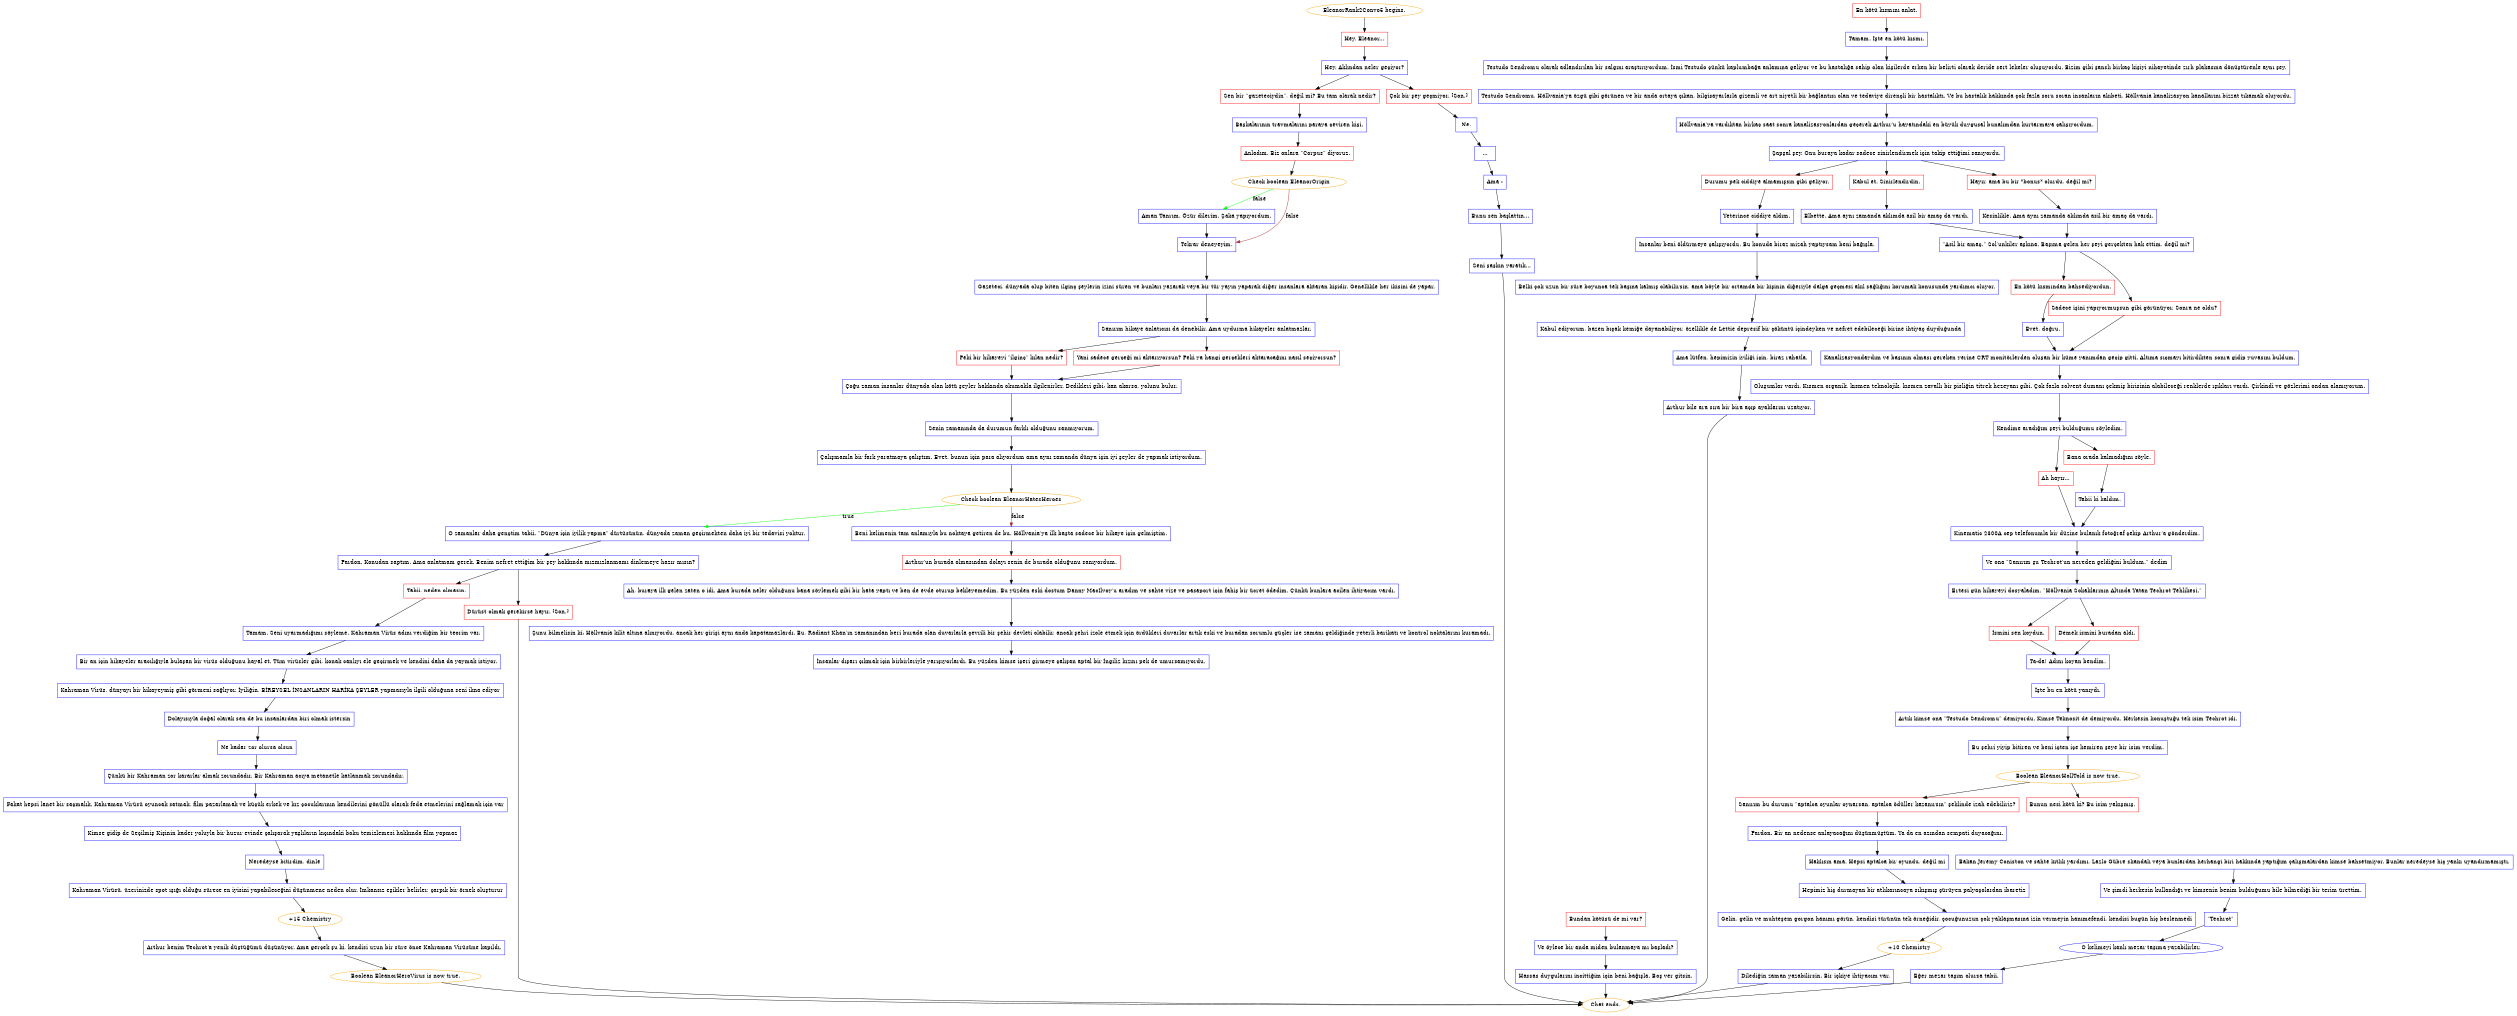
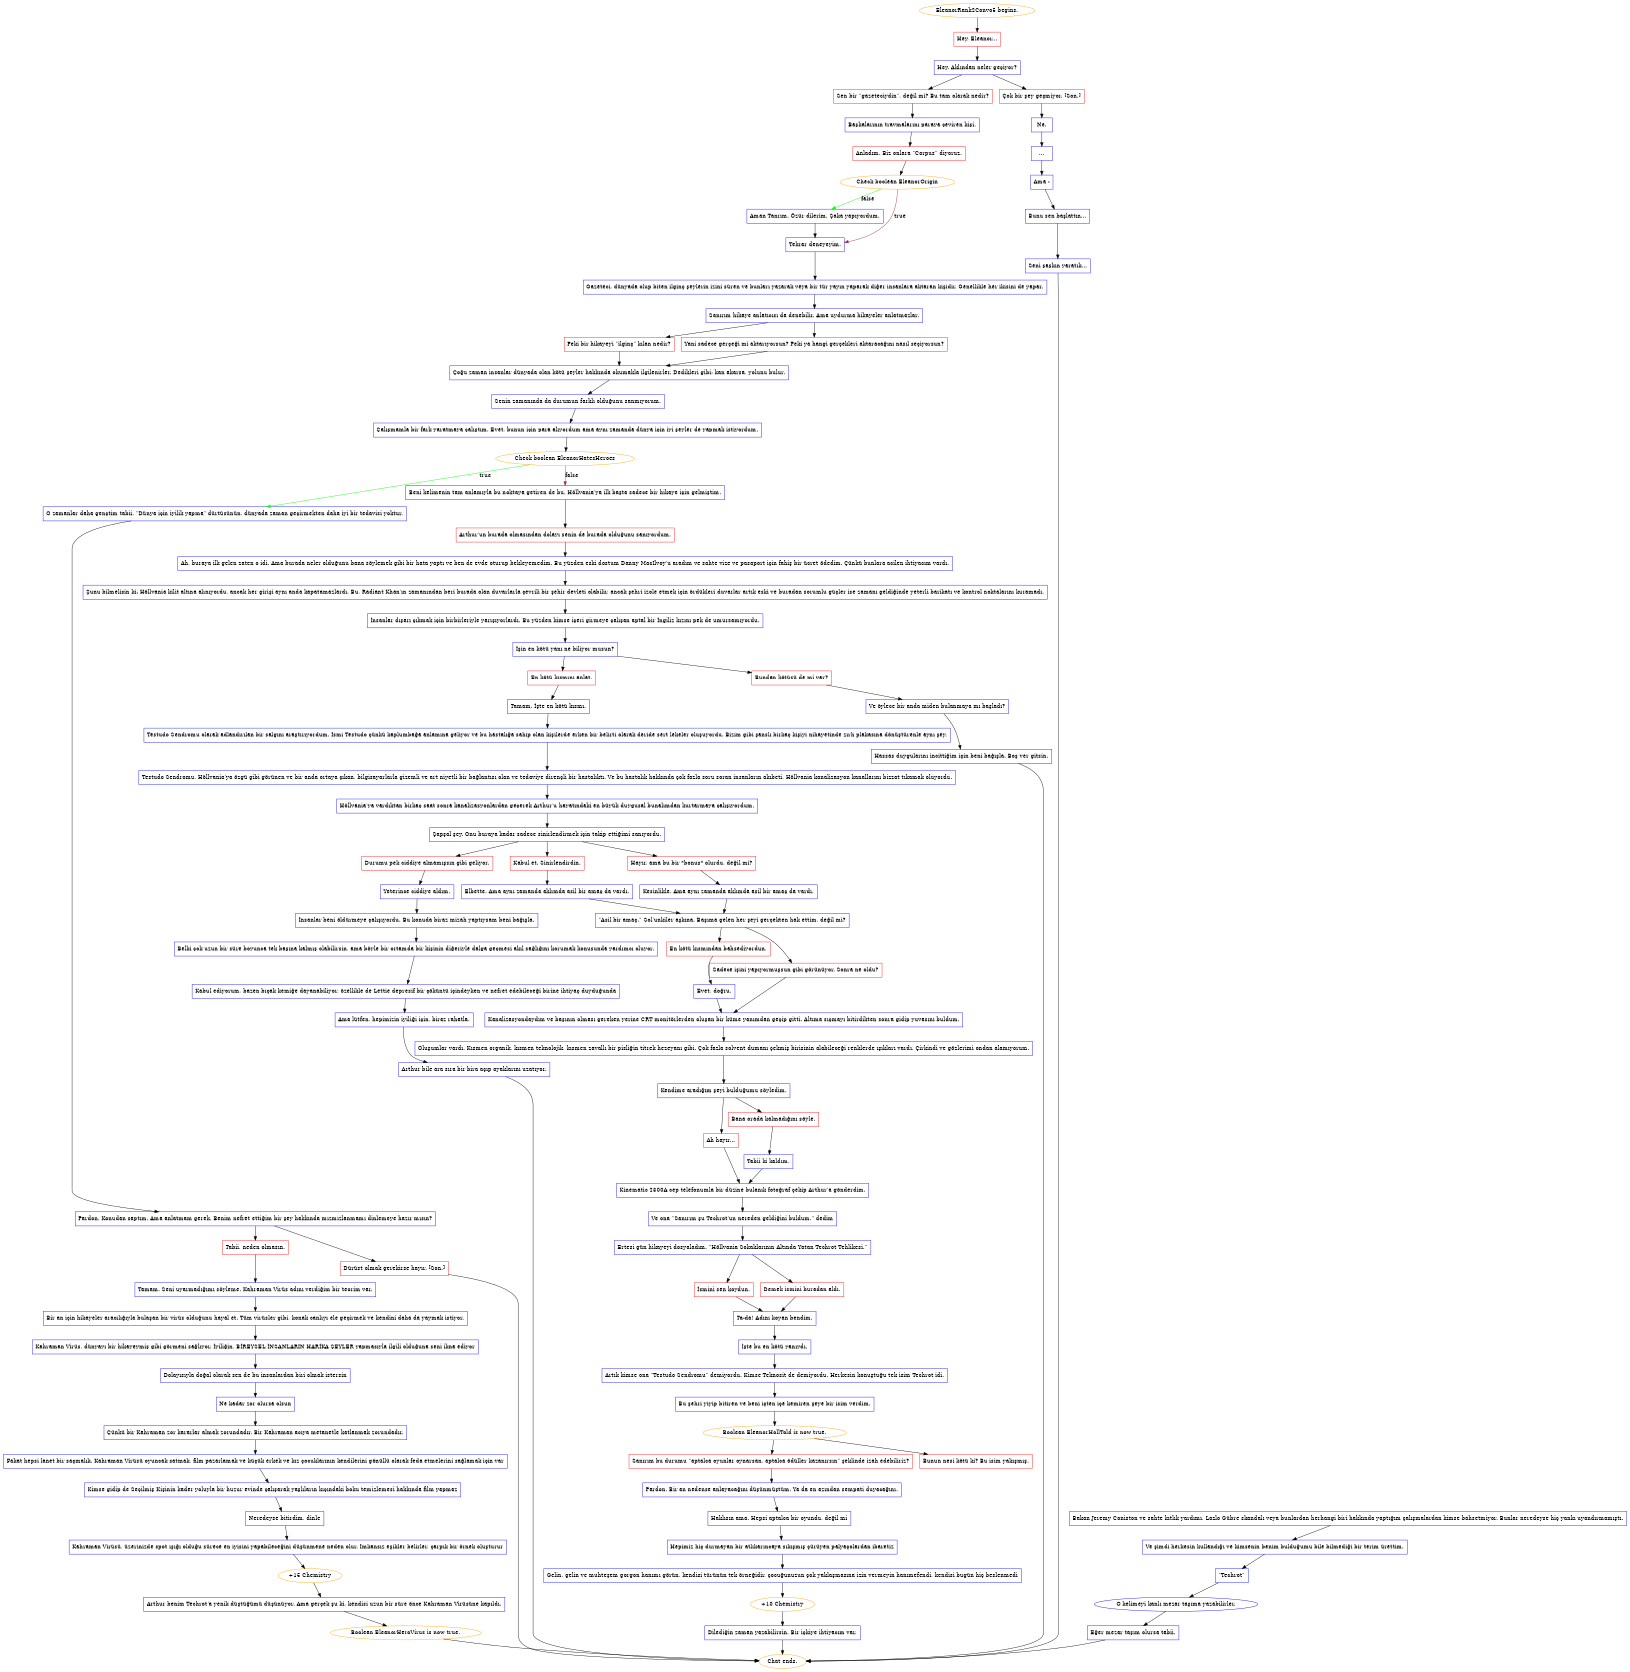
edge "Check boolean EleanorOrigin" -> "Tekrar deneyeyim.": label "false" -> "true"
node "İşin en kötü yanı ne biliyor musun?": added
